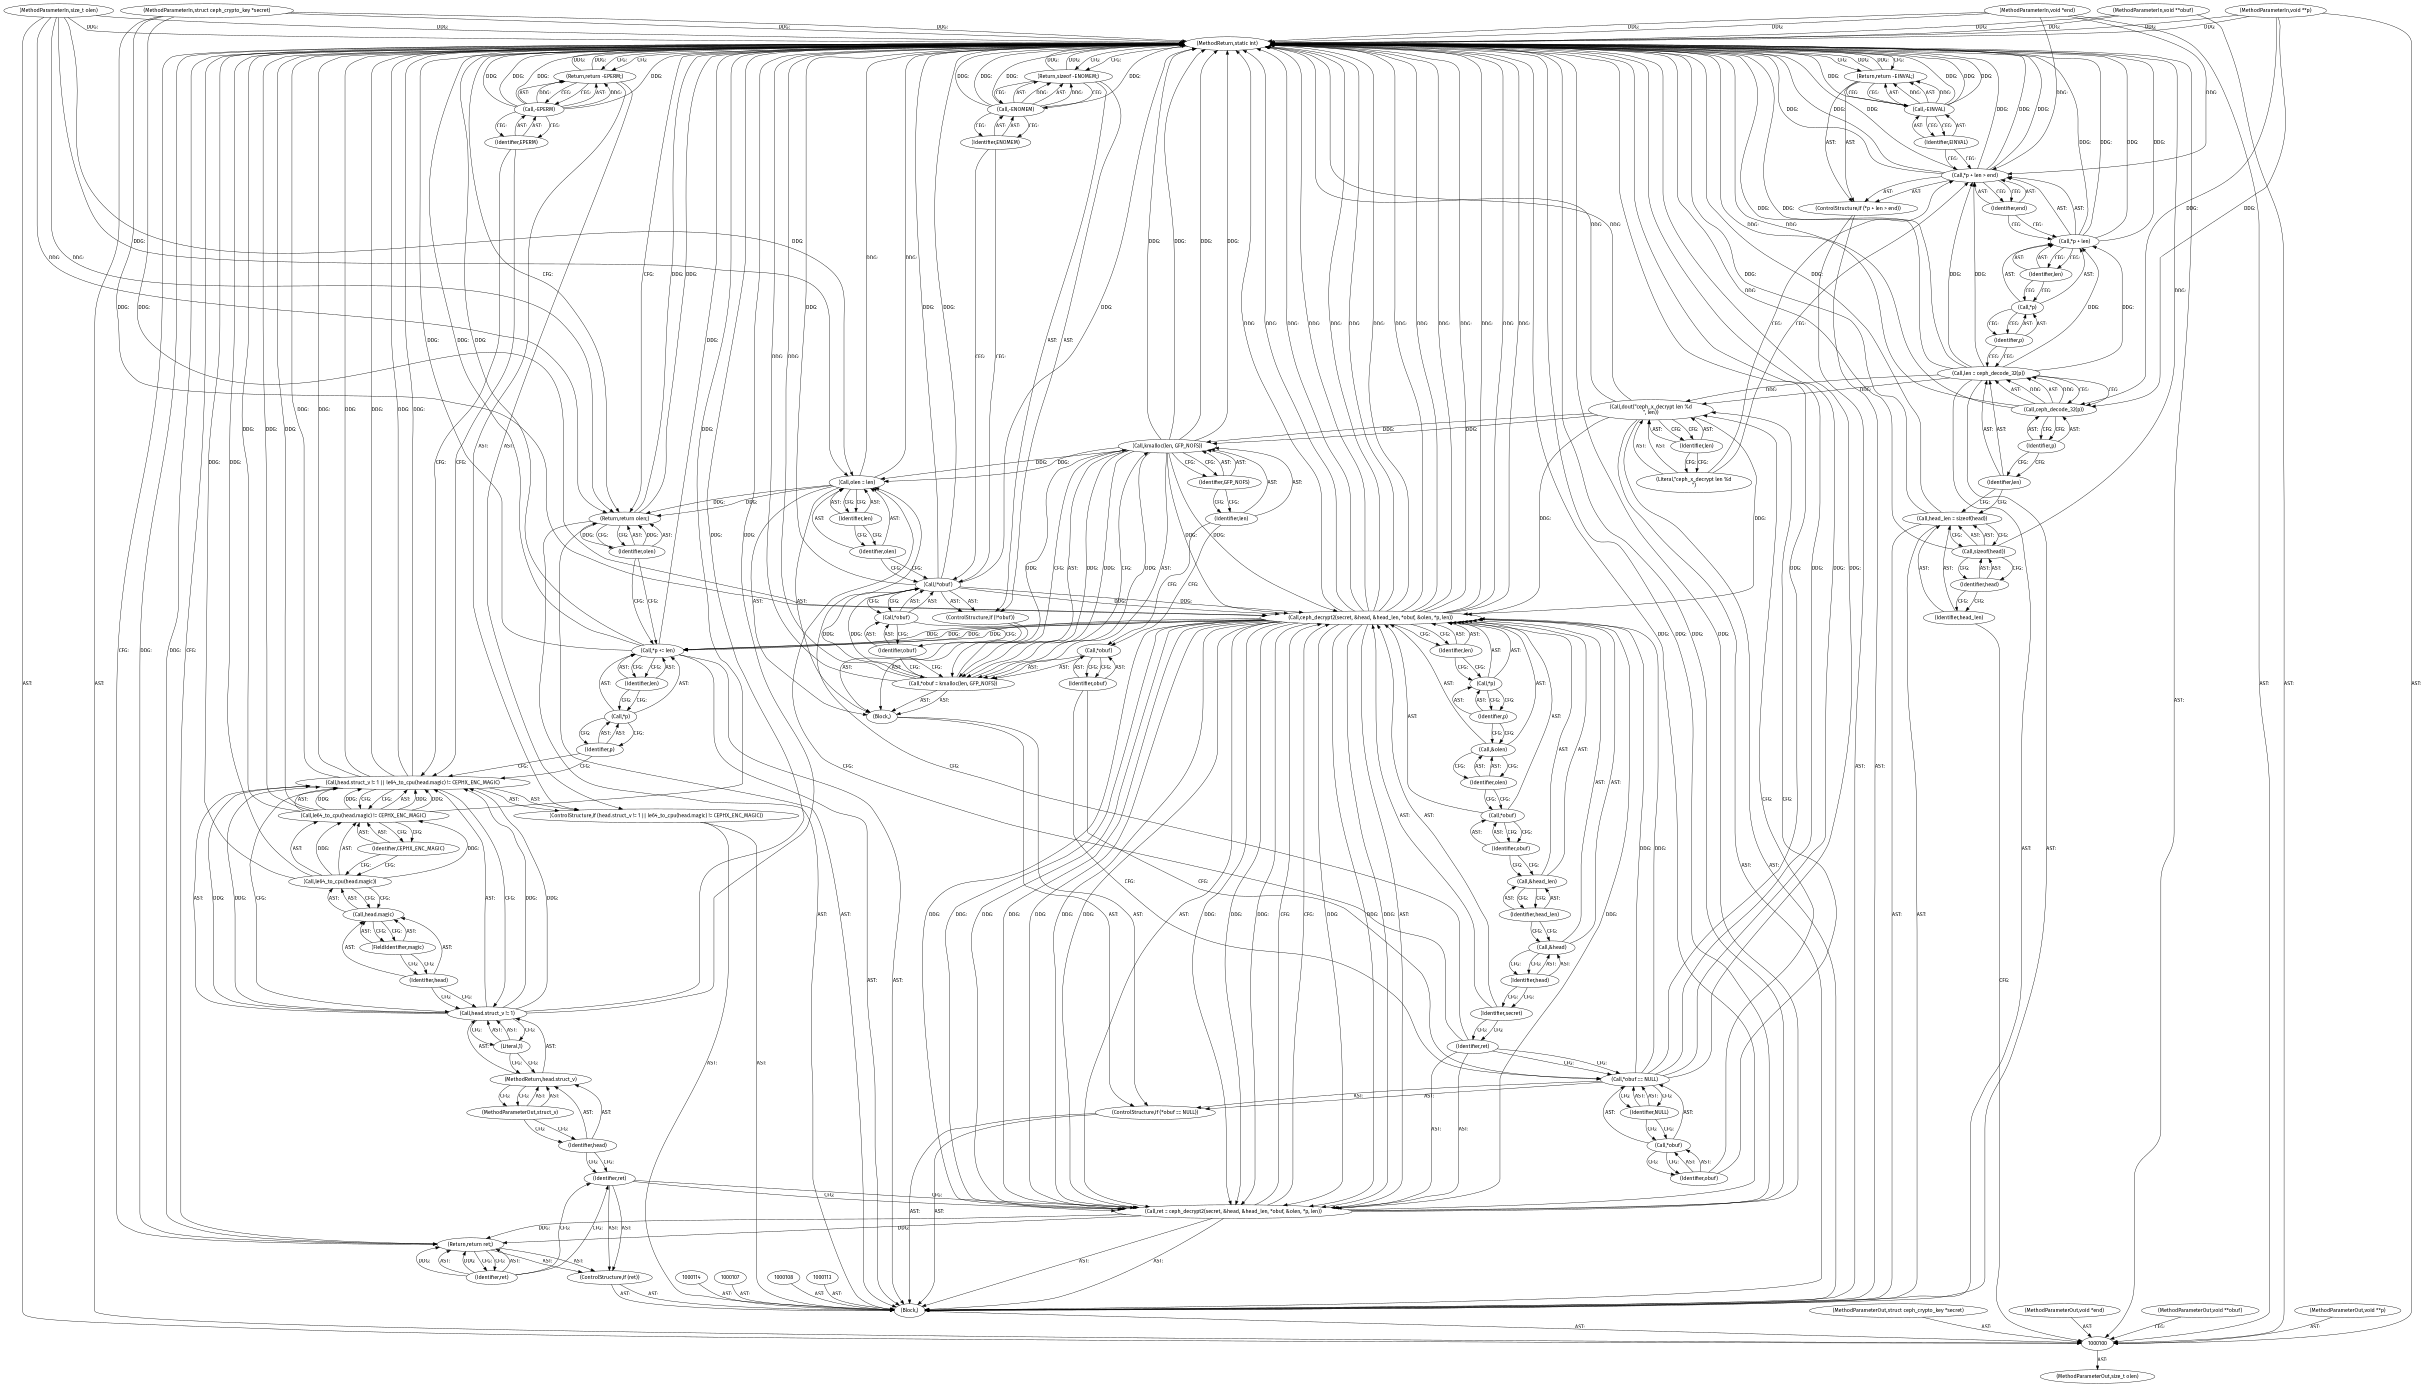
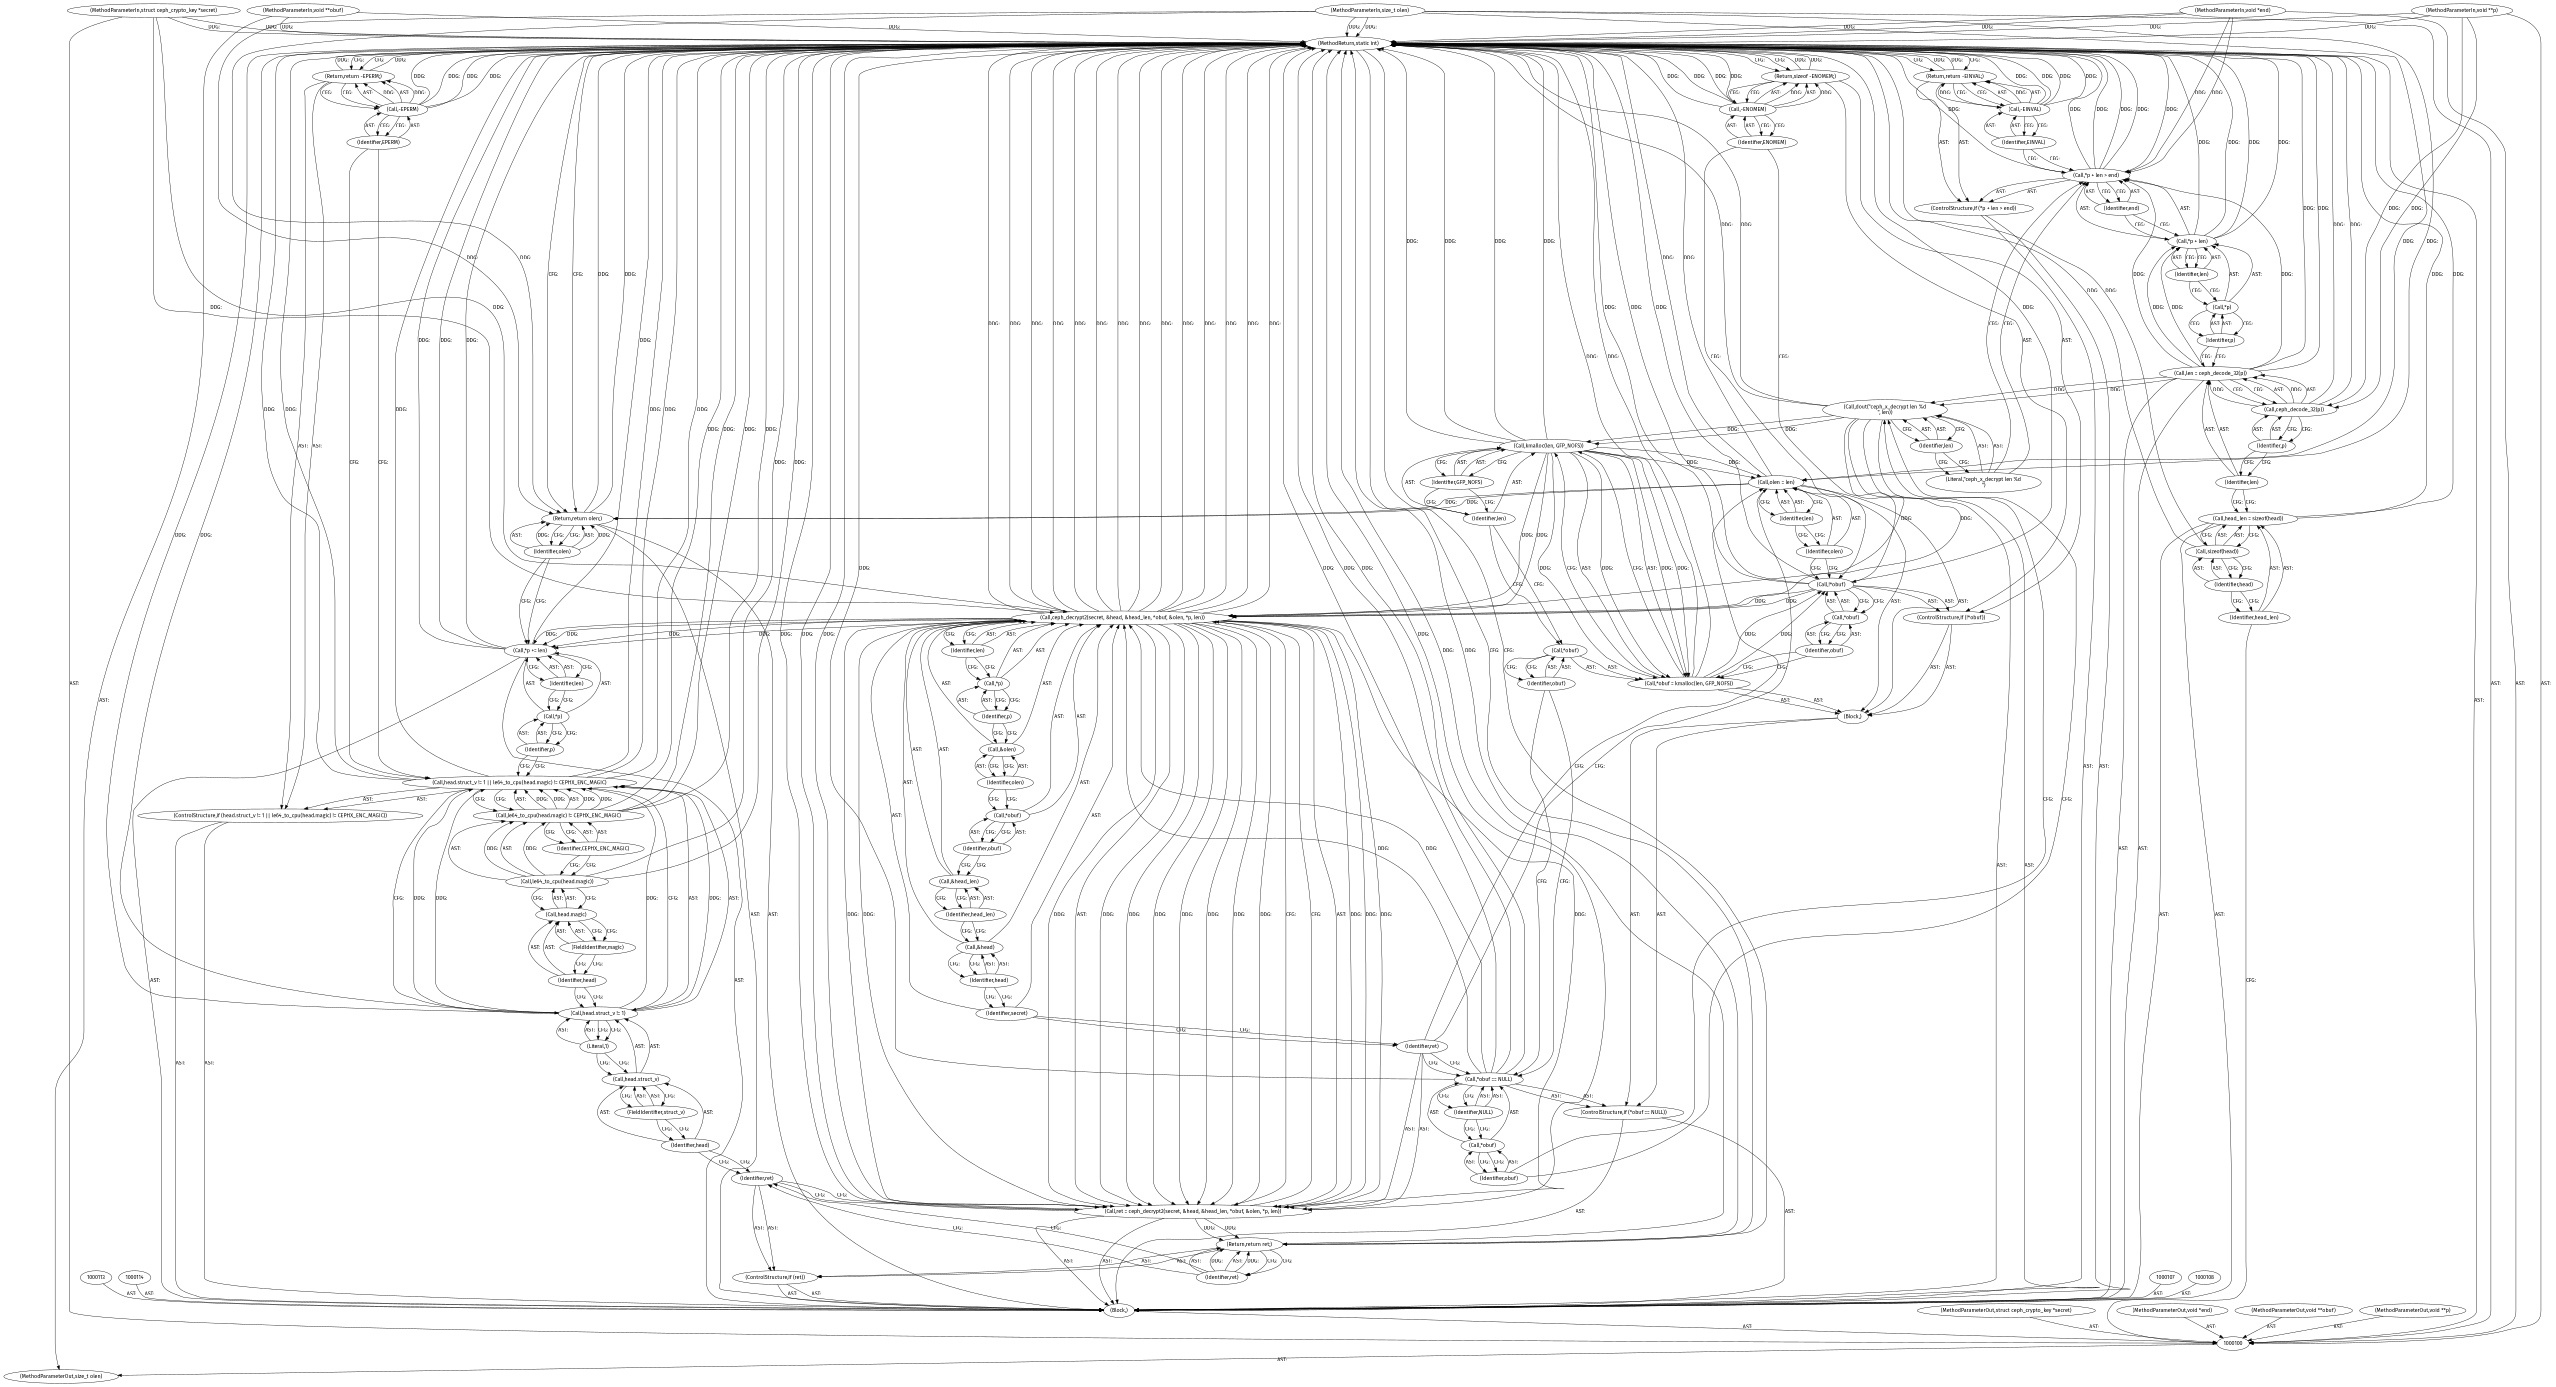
edge "(MethodParameterIn,void **obuf)" -> "1000100": now "(MethodParameterIn,void **obuf)" -> "(MethodParameterOut,size_t olen)"
node "(MethodReturn,head.struct_v)": label "(MethodReturn,head.struct_v)" -> "(Call,head.struct_v)"
node "(MethodParameterOut,struct_v)": label "(MethodParameterOut,struct_v)" -> "(FieldIdentifier,struct_v)"
edge "(MethodParameterOut,void **obuf)" -> "1000100": label "CFG: " -> "AST: "
